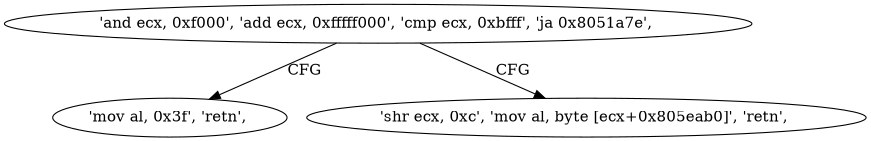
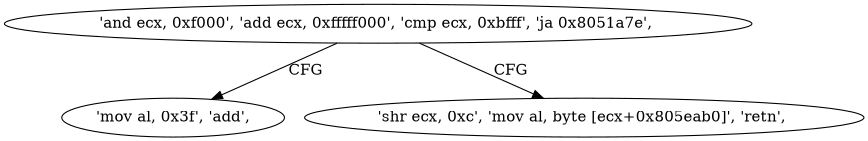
node "'mov al, 0x3f', 'retn',": label "'mov al, 0x3f', 'retn'," -> "'mov al, 0x3f', 'add',"
